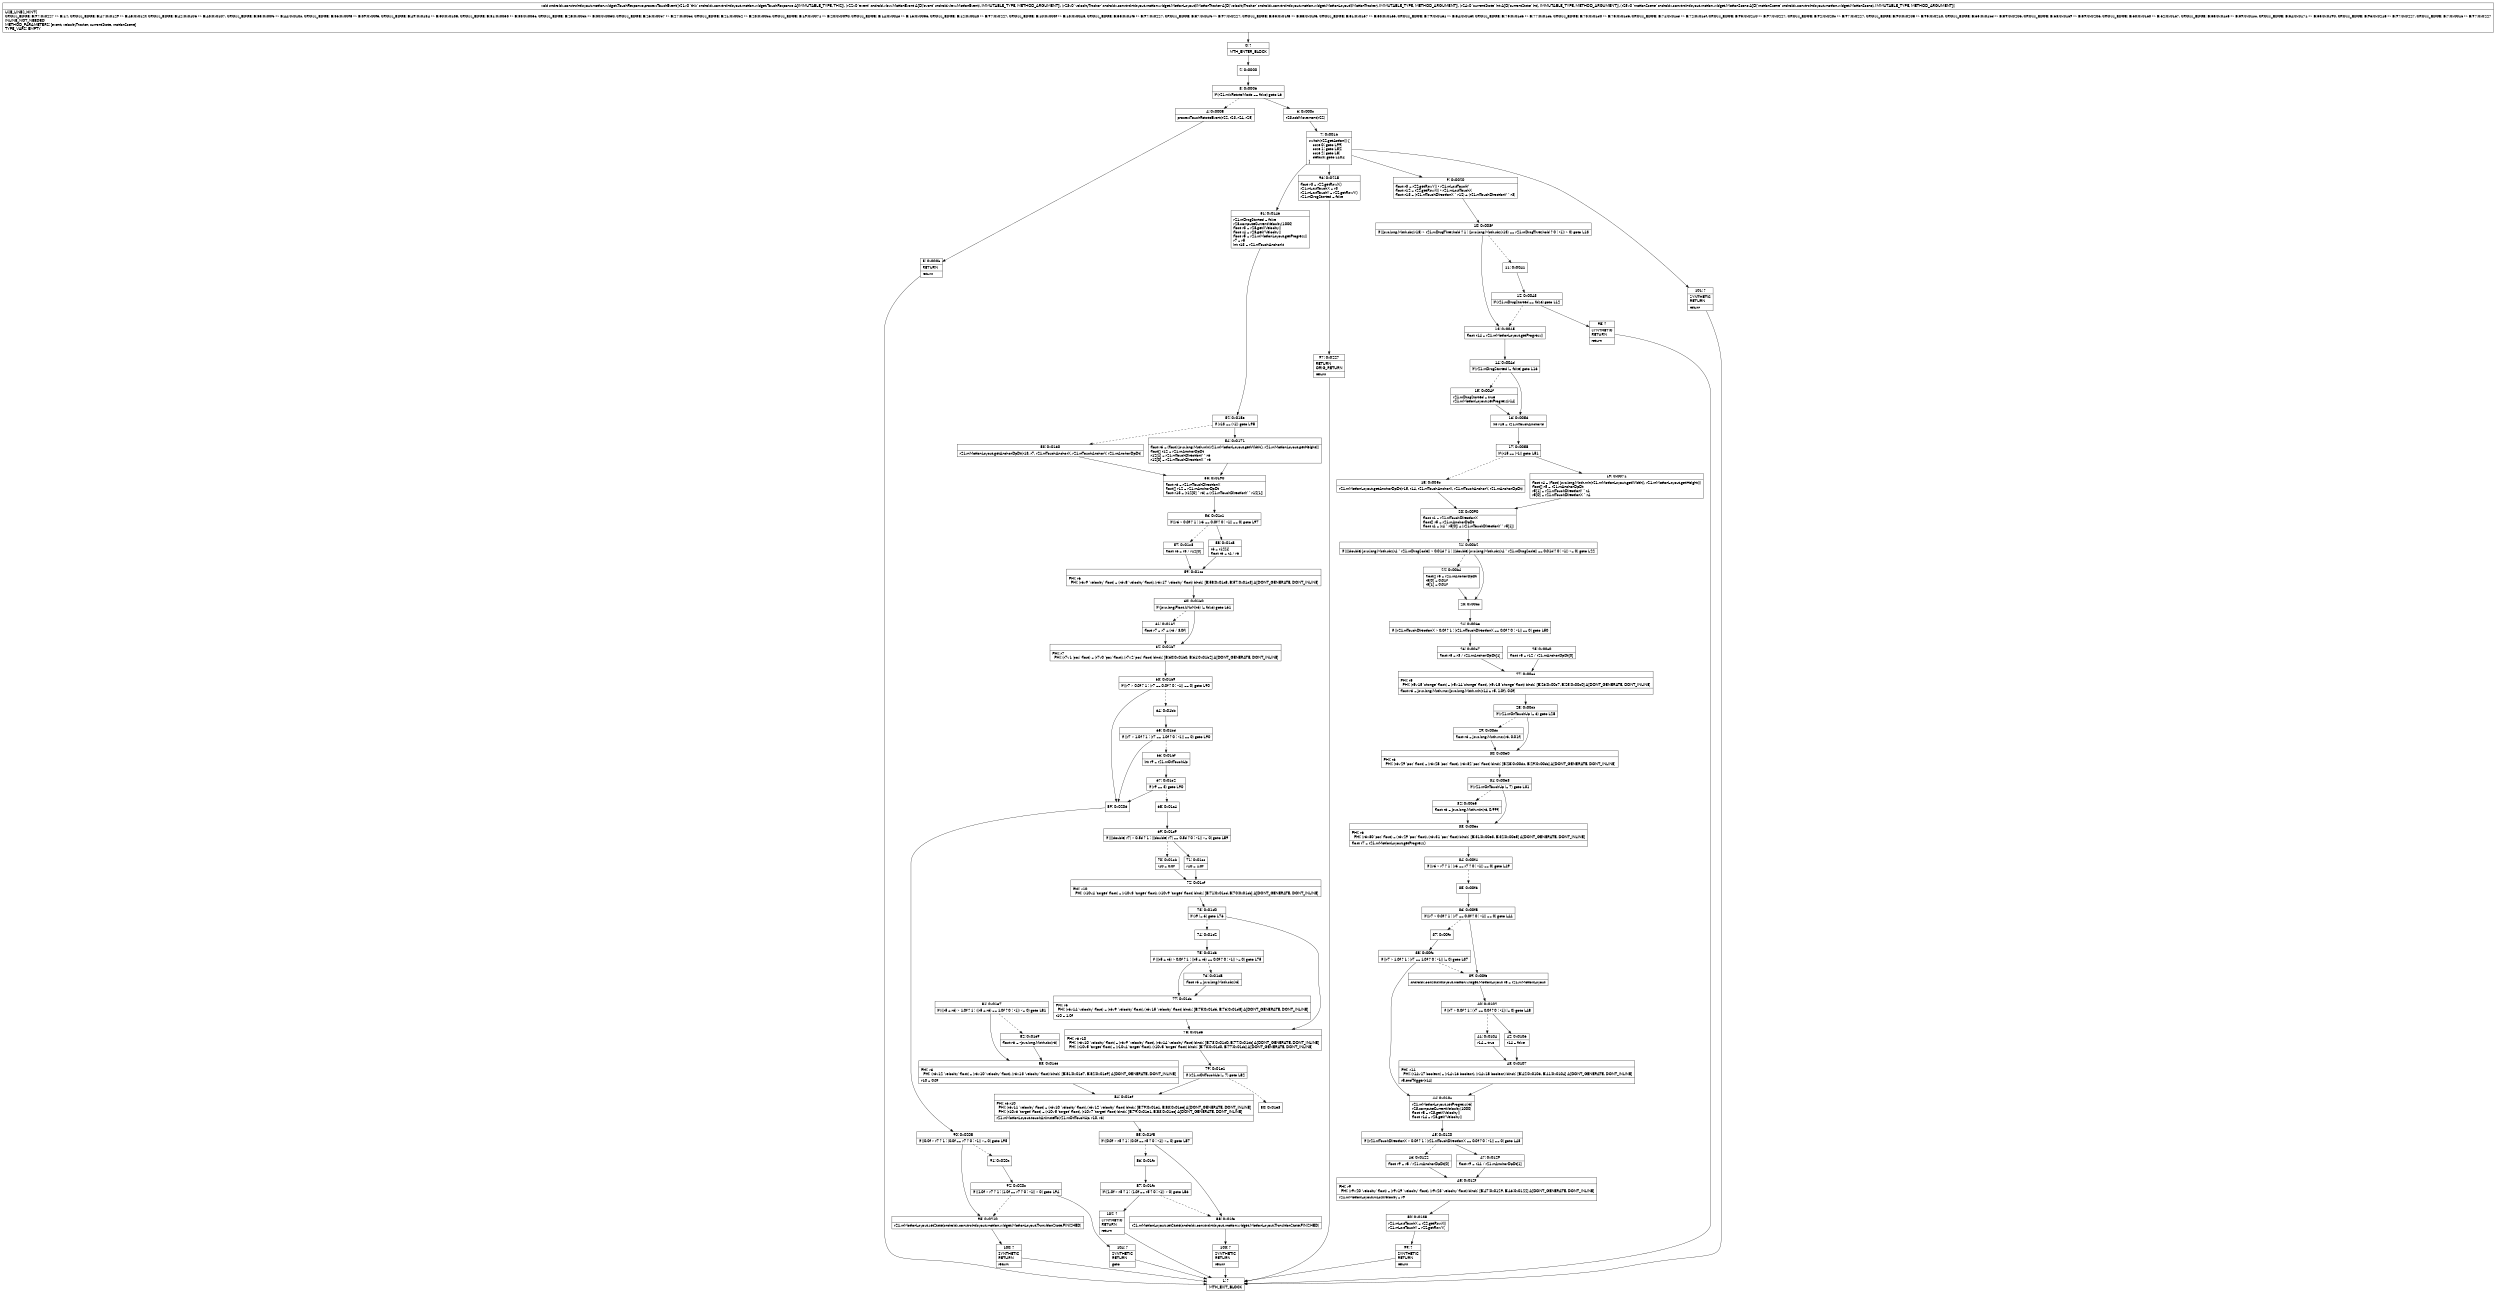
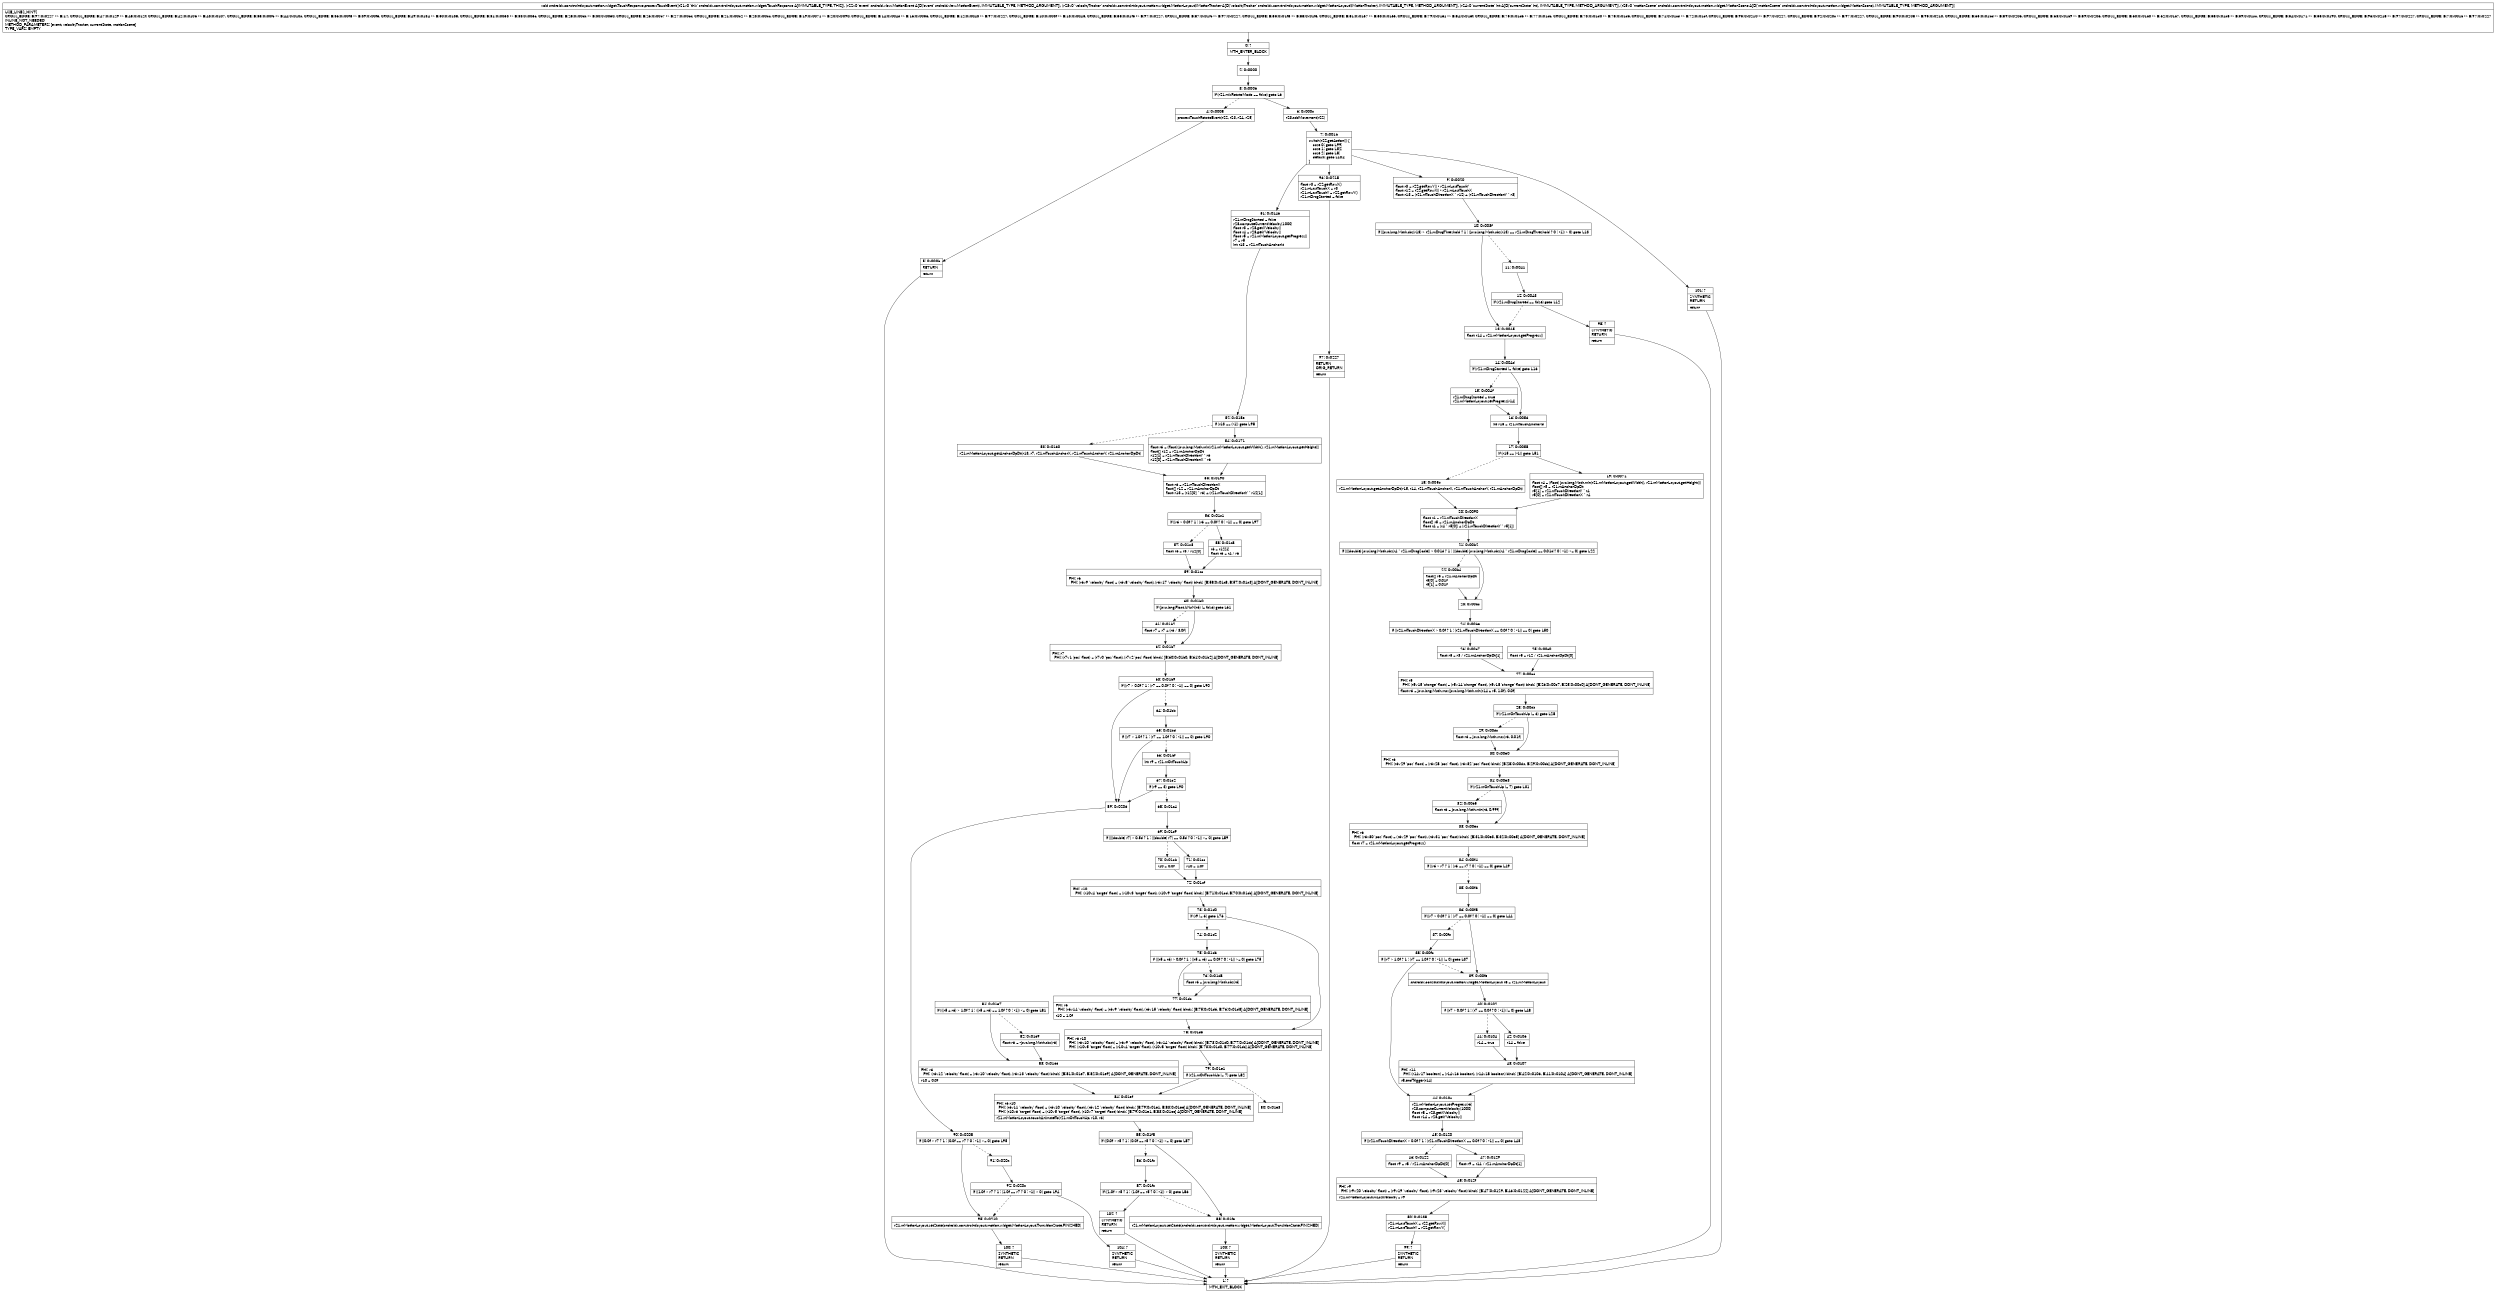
node "104: ?": text "goto" -> "return"
